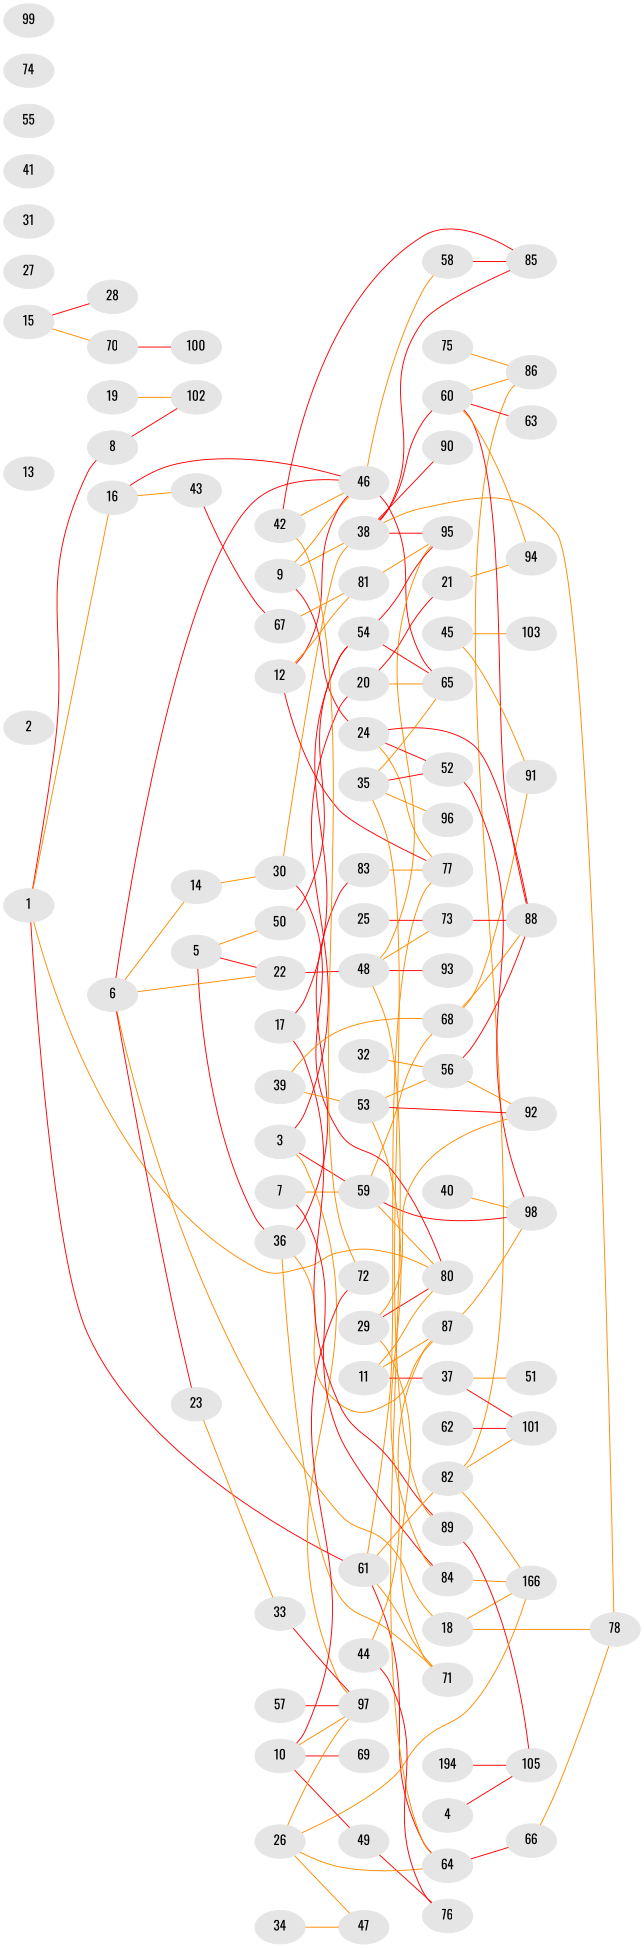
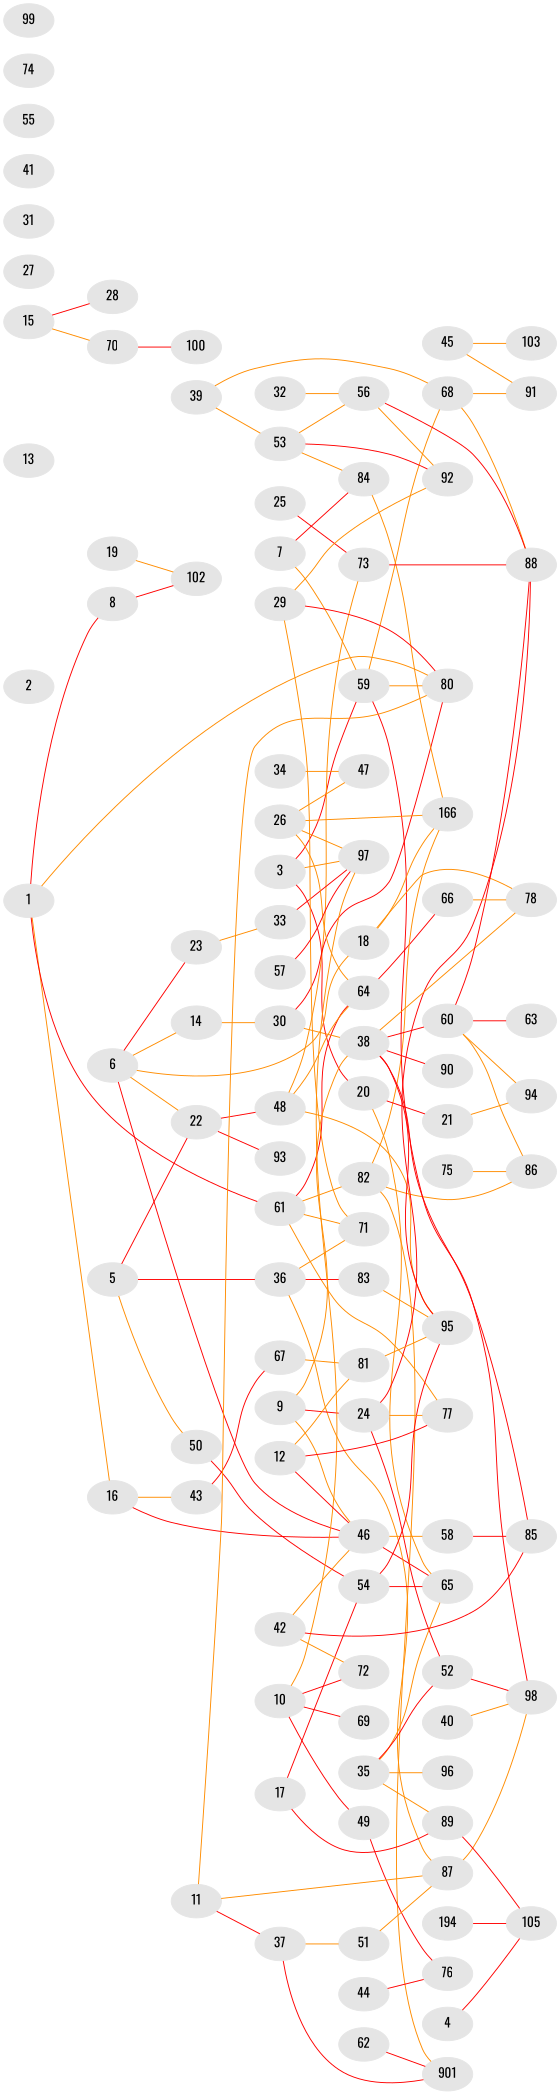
edge "83" -- "77": now "83" -- "95"
edge "48" -- "93": now "22" -- "93"
node "101": label "101" -> "901"
edge "87" -- "44": now "87" -- "51"
